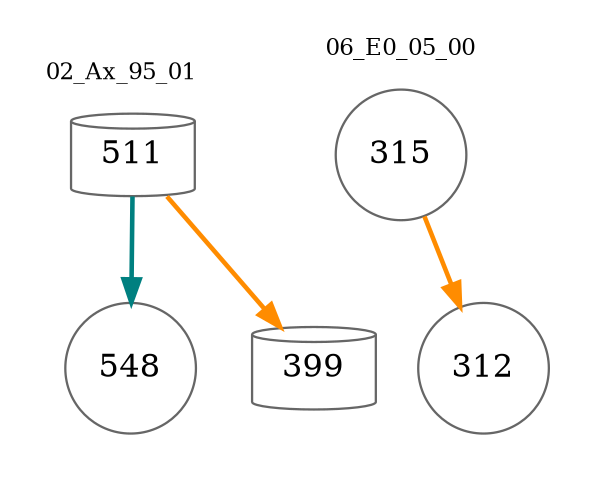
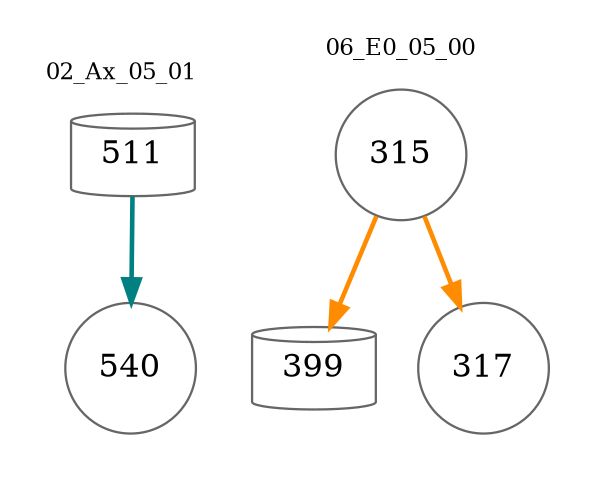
cluster "02_Ax_95_01": label "02_Ax_95_01" -> "02_Ax_05_01"
edge "511" -> "399": now "315" -> "399"
node "548": label "548" -> "540"
node "312": label "312" -> "317"
